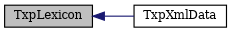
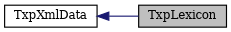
edge "TxpXmlData" -> "TxpLexicon": reversed
